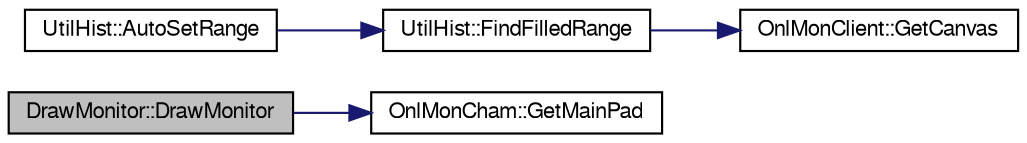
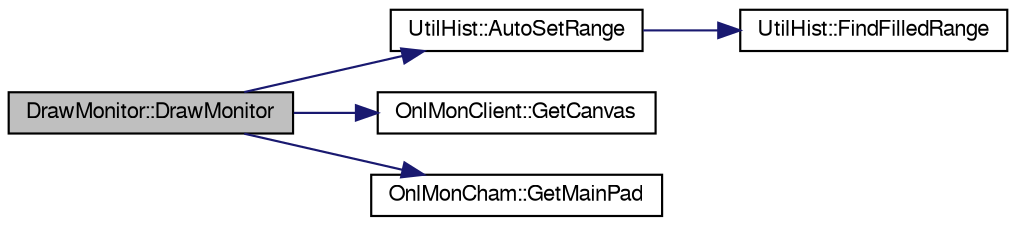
edge "UtilHist::FindFilledRange" -> "OnlMonClient::GetCanvas": now "DrawMonitor::DrawMonitor" -> "OnlMonClient::GetCanvas"
edge "DrawMonitor::DrawMonitor" -> "UtilHist::AutoSetRange": added
